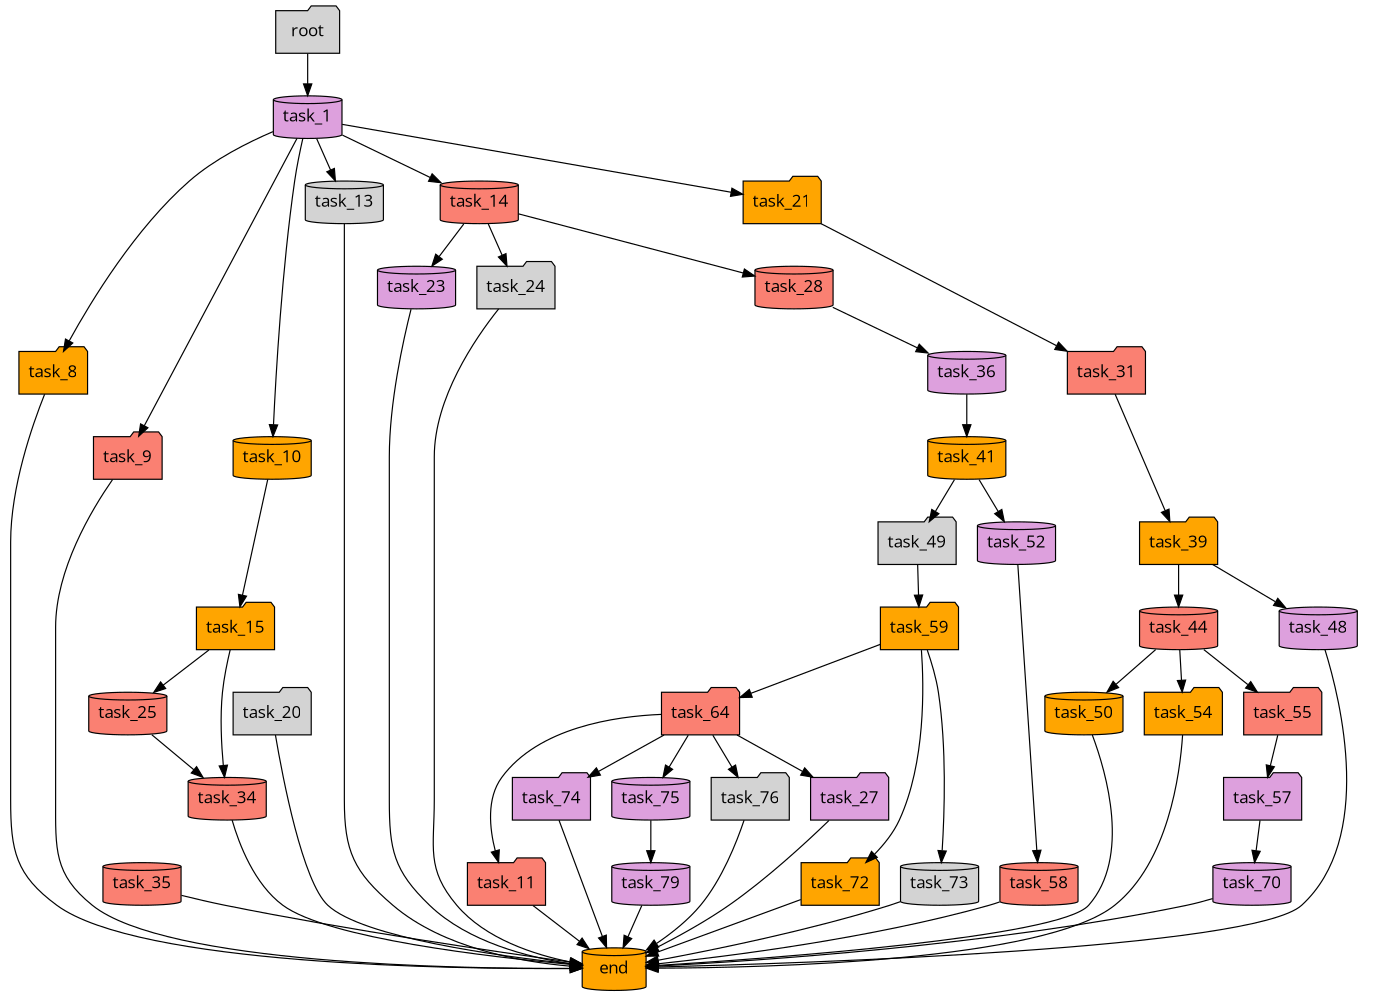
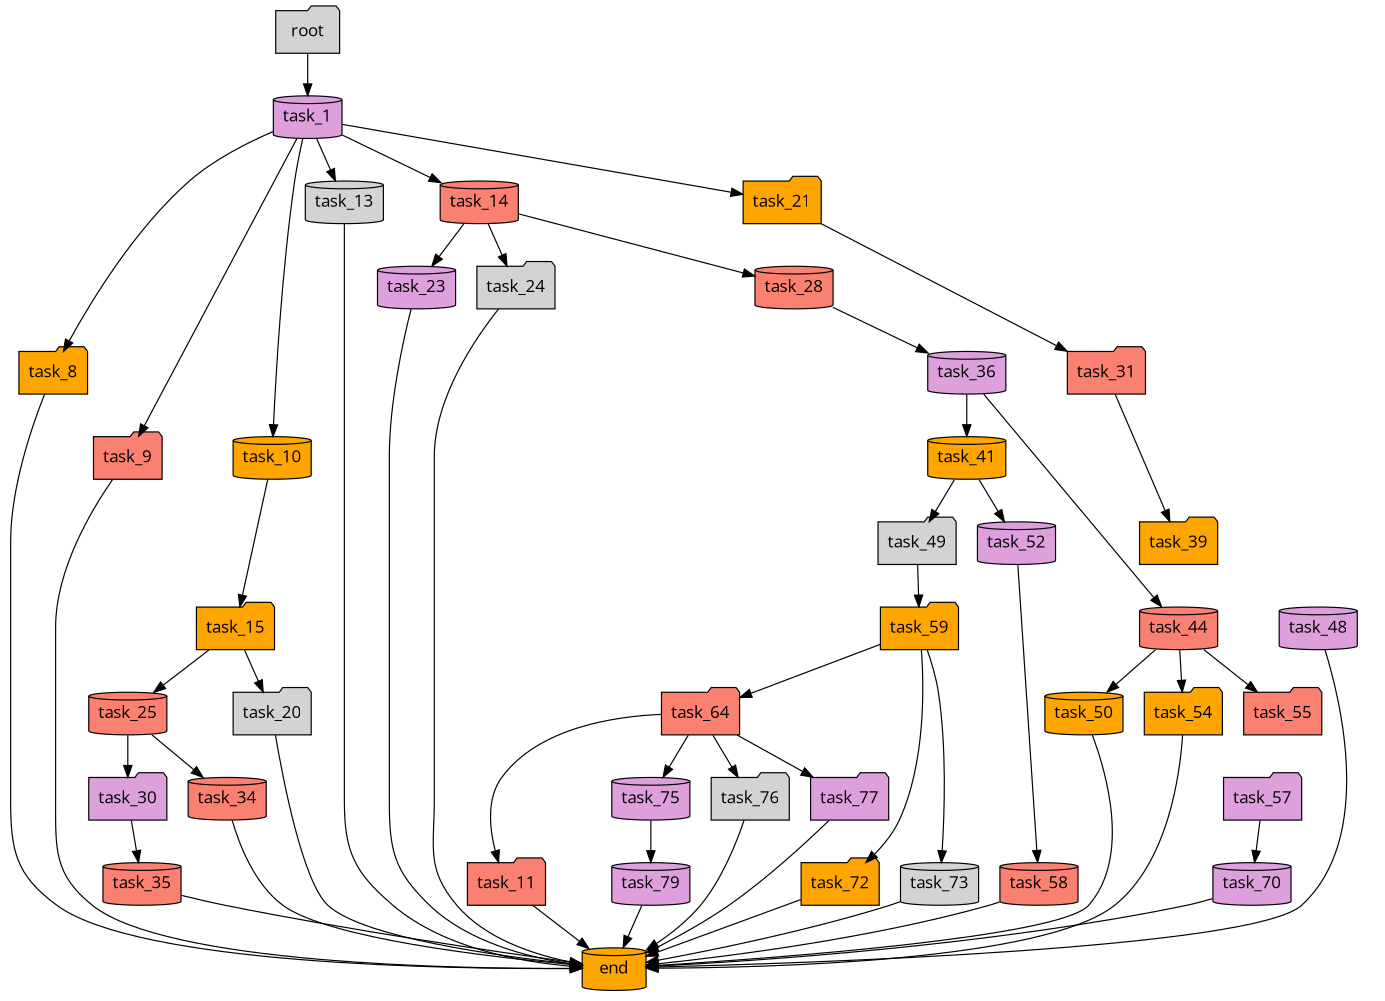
edge "task_39" -> "task_44": now "task_36" -> "task_44"
edge "task_39" -> "task_48": removed
edge "task_15" -> "task_34": now "task_15" -> "task_20"
edge "task_55" -> "task_57": removed
node "task_30": added
node "task_74": removed
node "task_27": label "task_27" -> "task_77"
